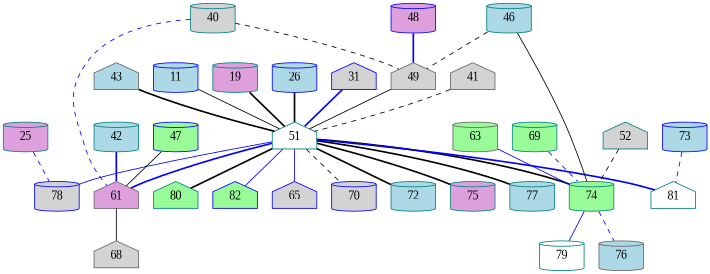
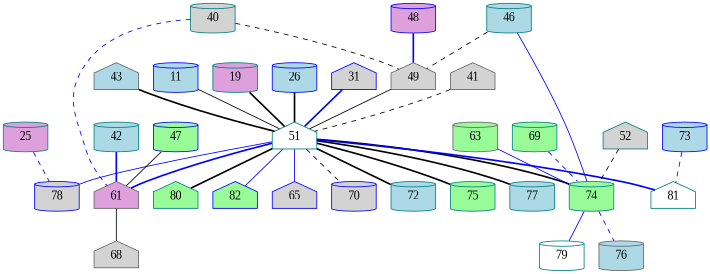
edge "46" -- "74": color black -> blue
node "75": fillcolor plum -> palegreen
